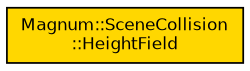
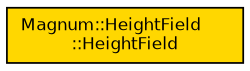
node "Magnum::SceneCollision ::HeightField": label "Magnum::SceneCollision ::HeightField" -> "Magnum::HeightField ::HeightField"
